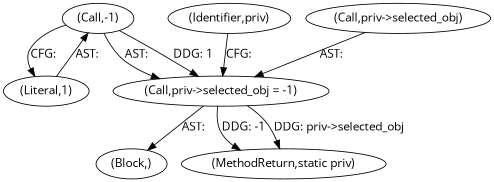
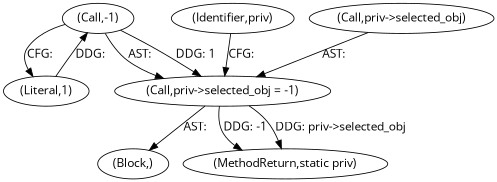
edge "(Literal,1)" -> "(Call,-1)": label "AST: " -> "DDG: "
